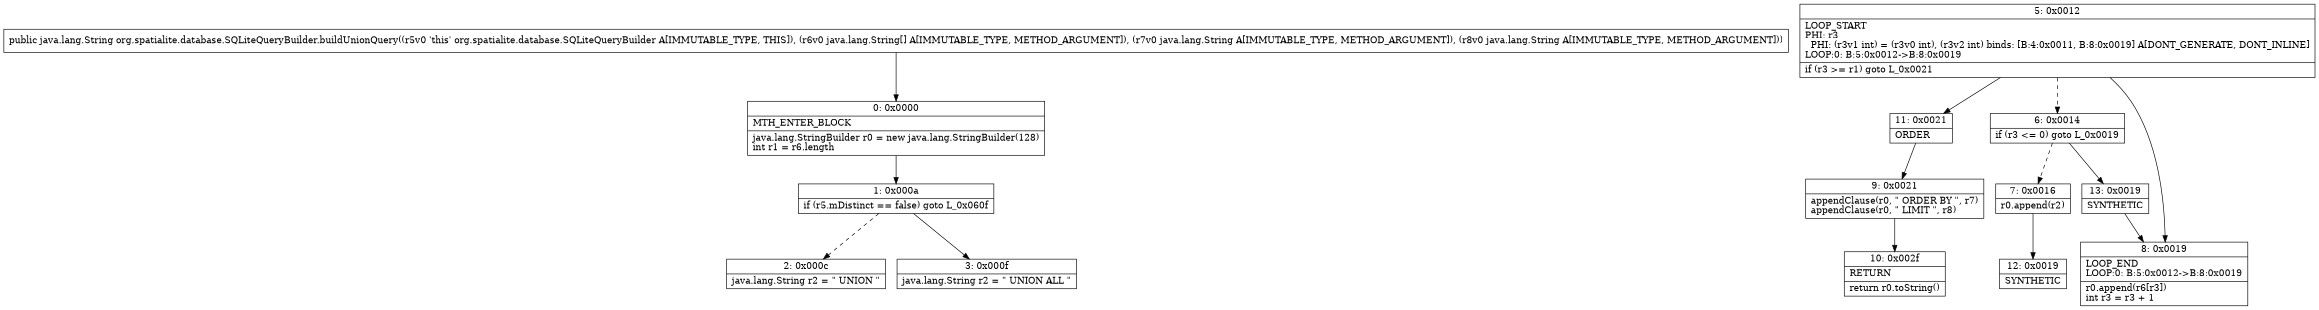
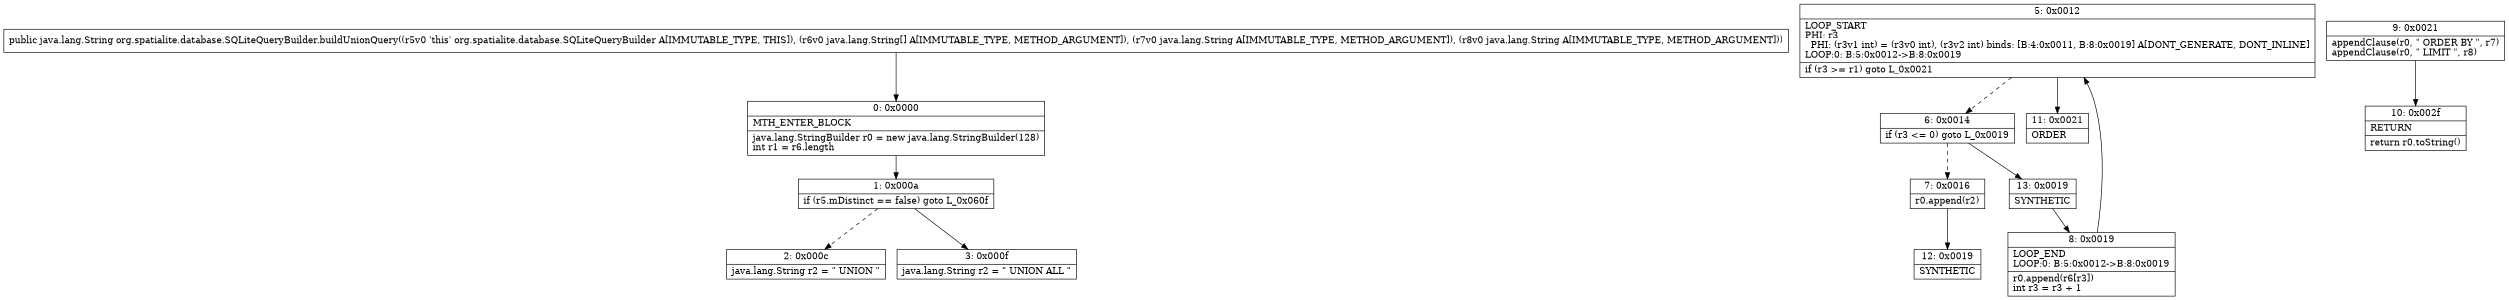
edge "5: 0x0012" -> "8: 0x0019": reversed
edge "11: 0x0021" -> "9: 0x0021": removed
